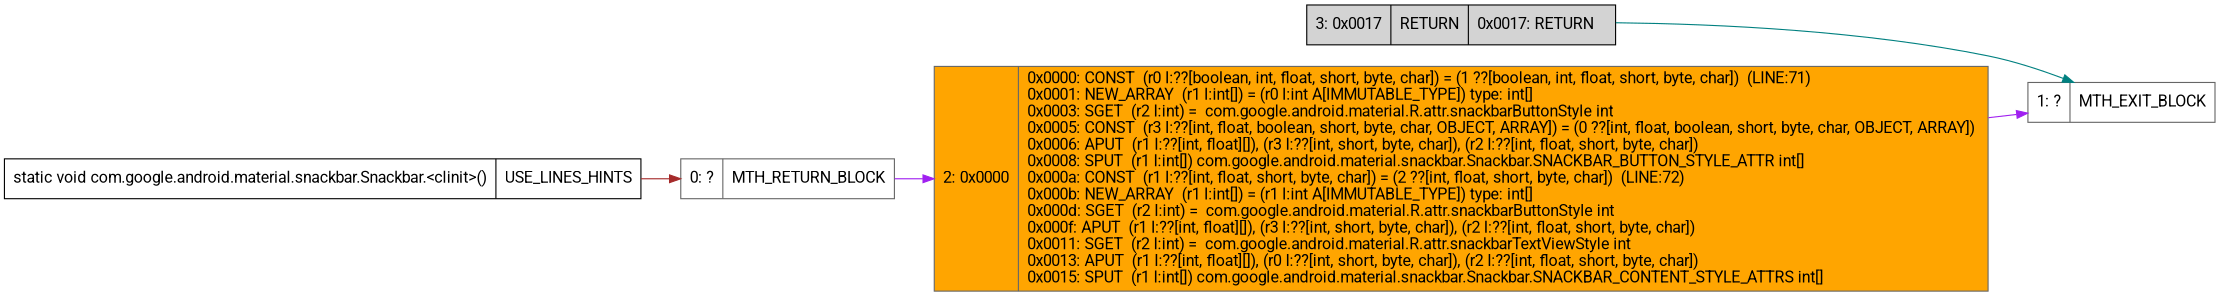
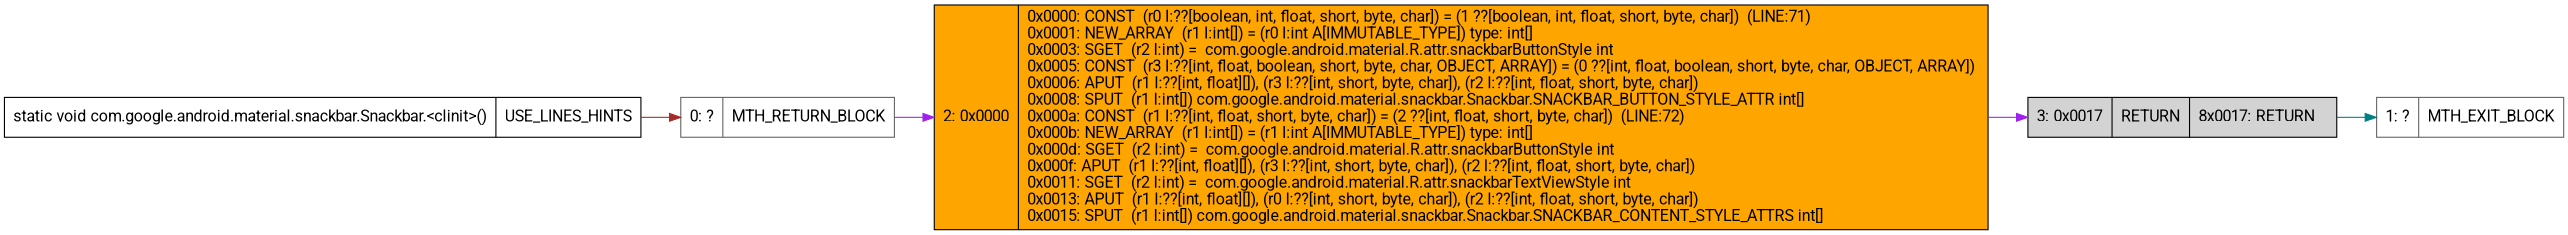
node "3: 0x0017": text "0x0017: RETURN" -> "8x0017: RETURN"
edge "2: 0x0000" -> "1: ?": now "2: 0x0000" -> "3: 0x0017"
node "2: 0x0000": color gray40 -> black
